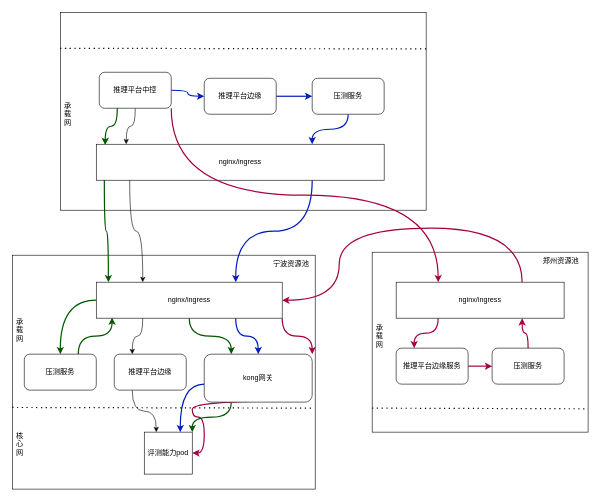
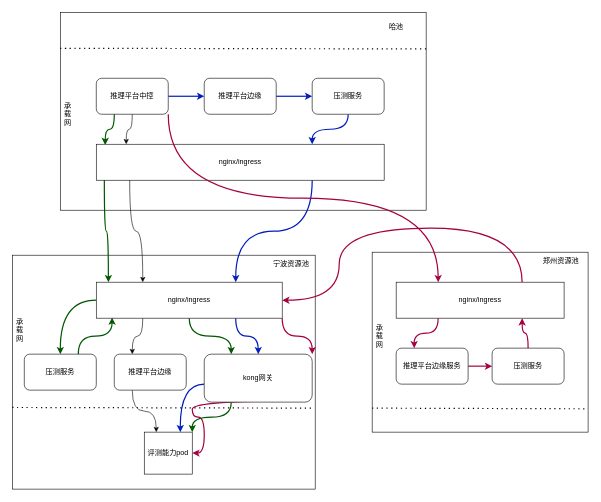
node "哈池": added
node "推理平台中控": moved (135, 90) -> (132, 96)
node "核心网": removed
